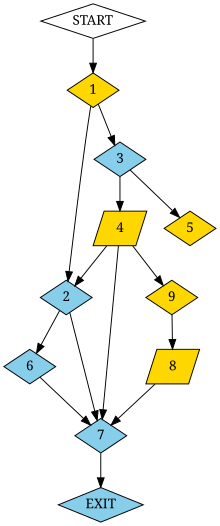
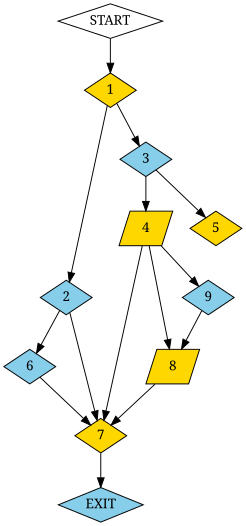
edge "4" -> "2": now "4" -> "8"
node "9": fillcolor gold -> skyblue
node "7": fillcolor skyblue -> gold
